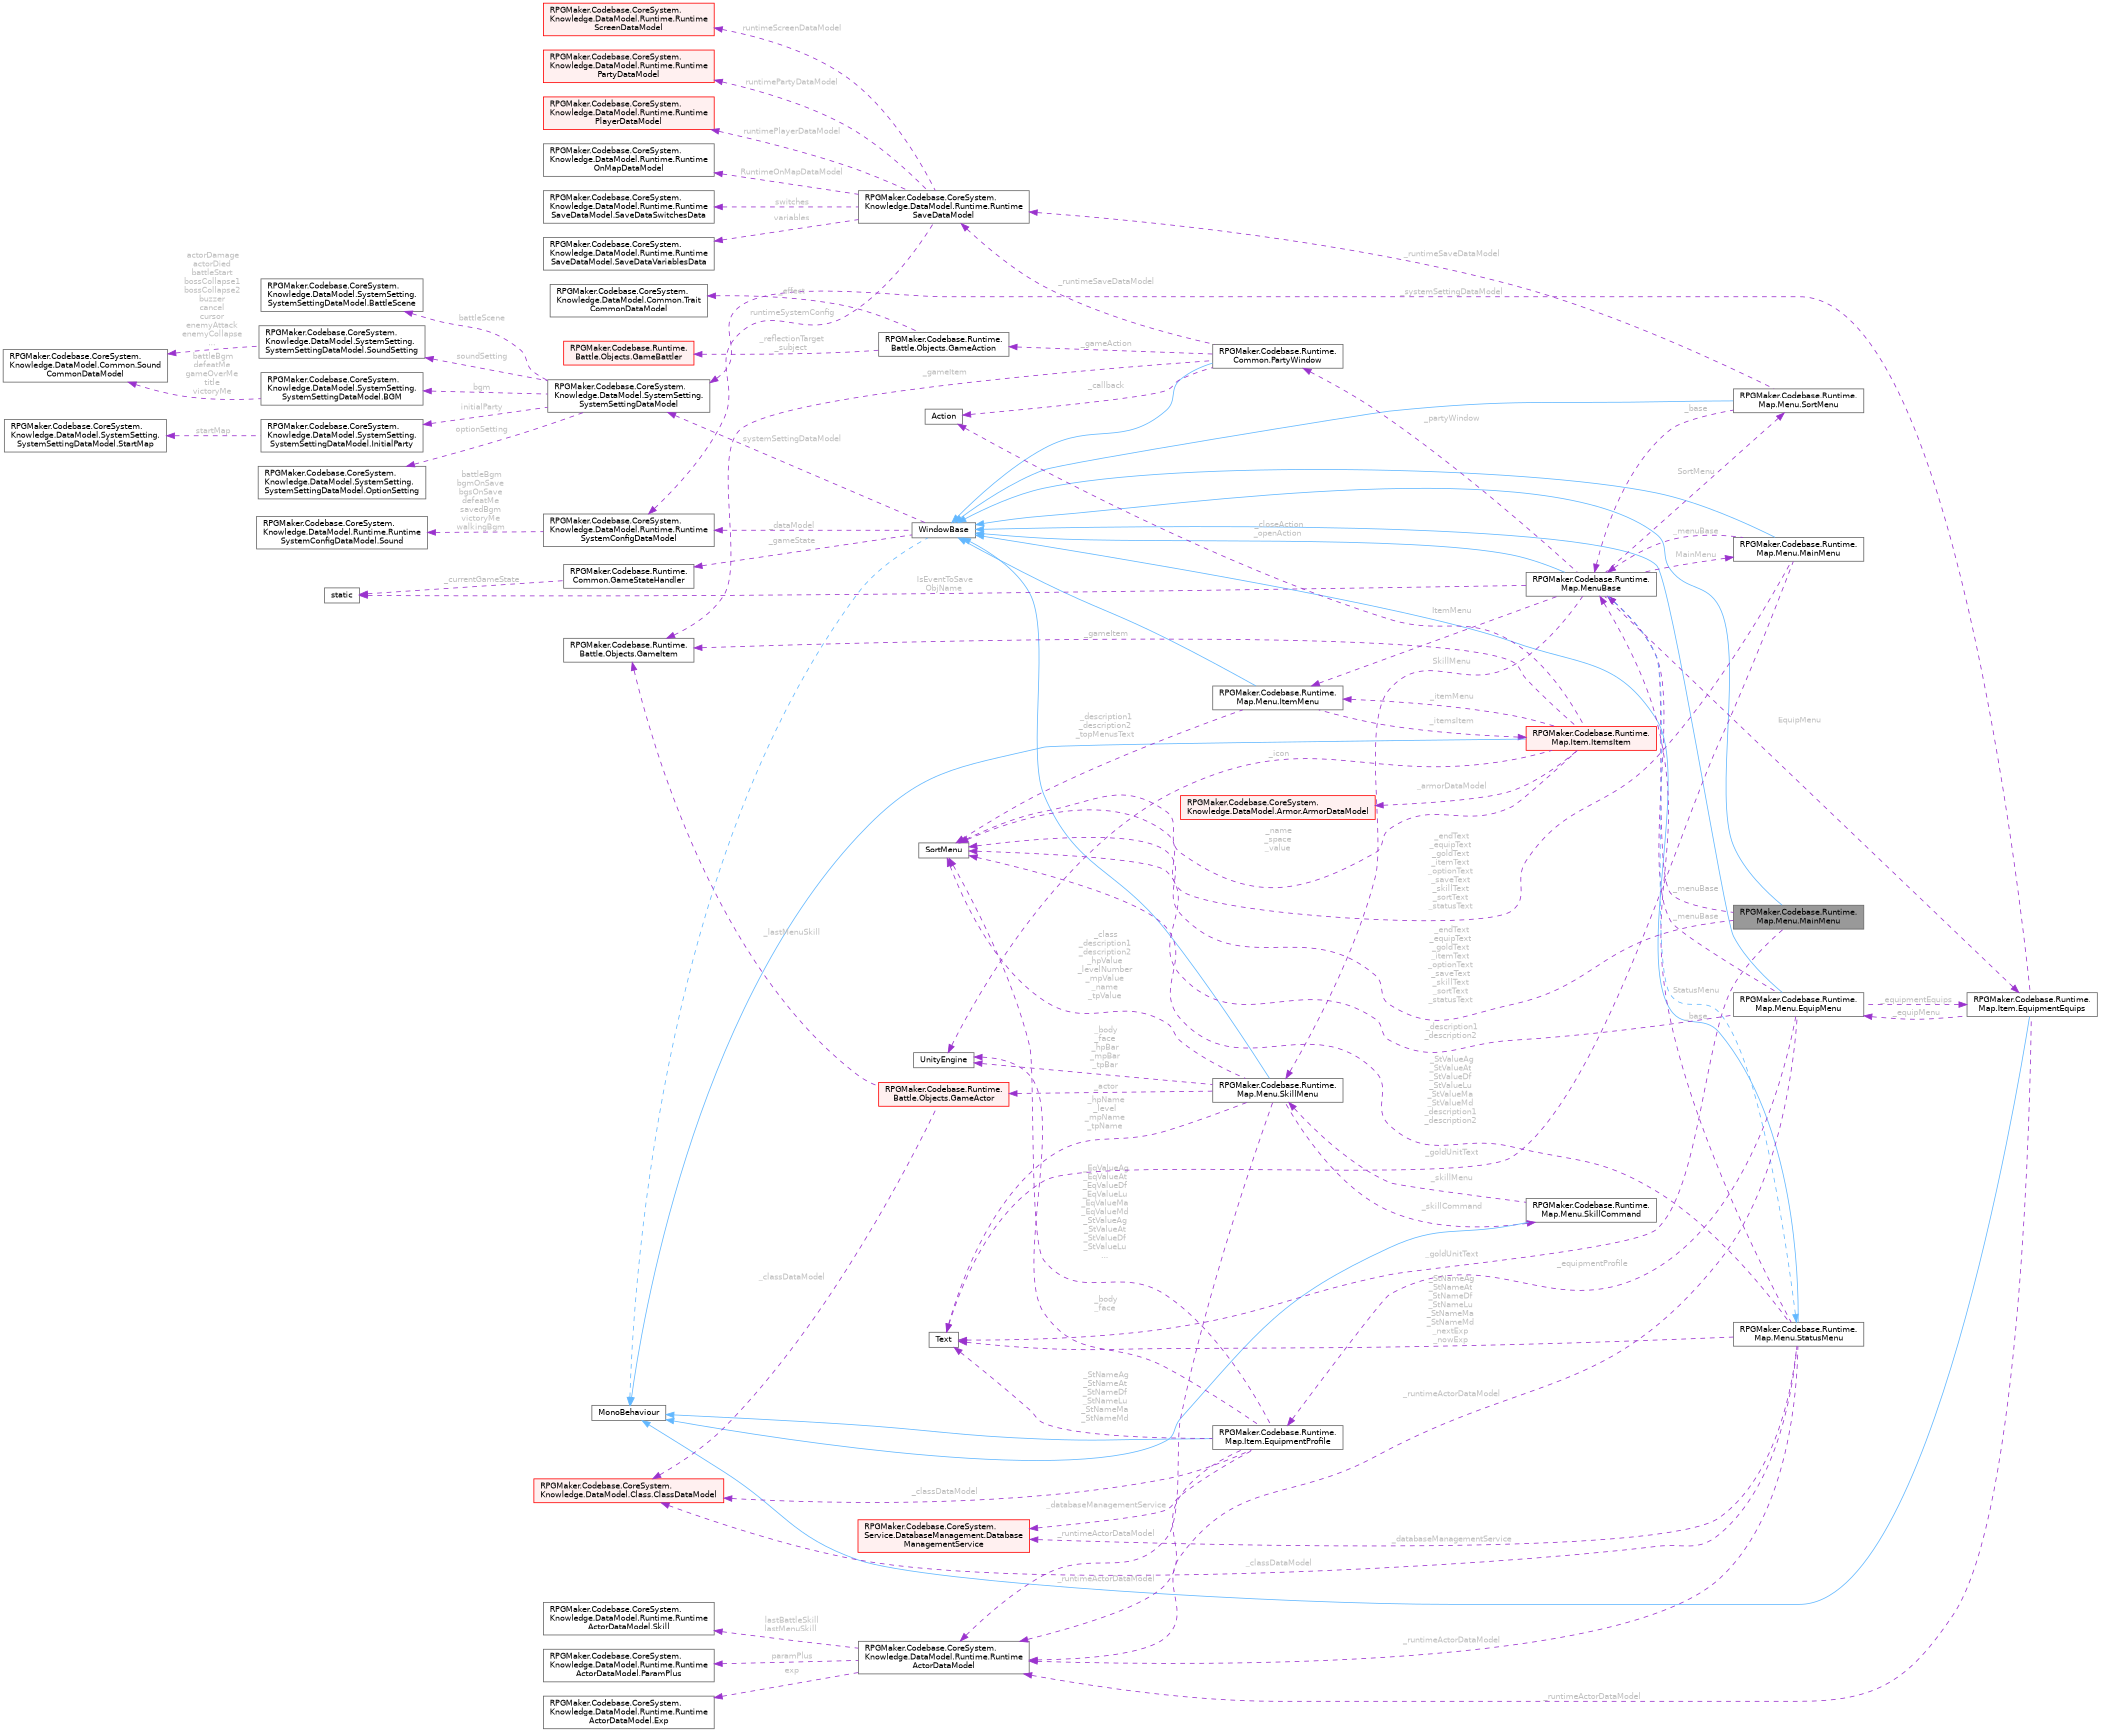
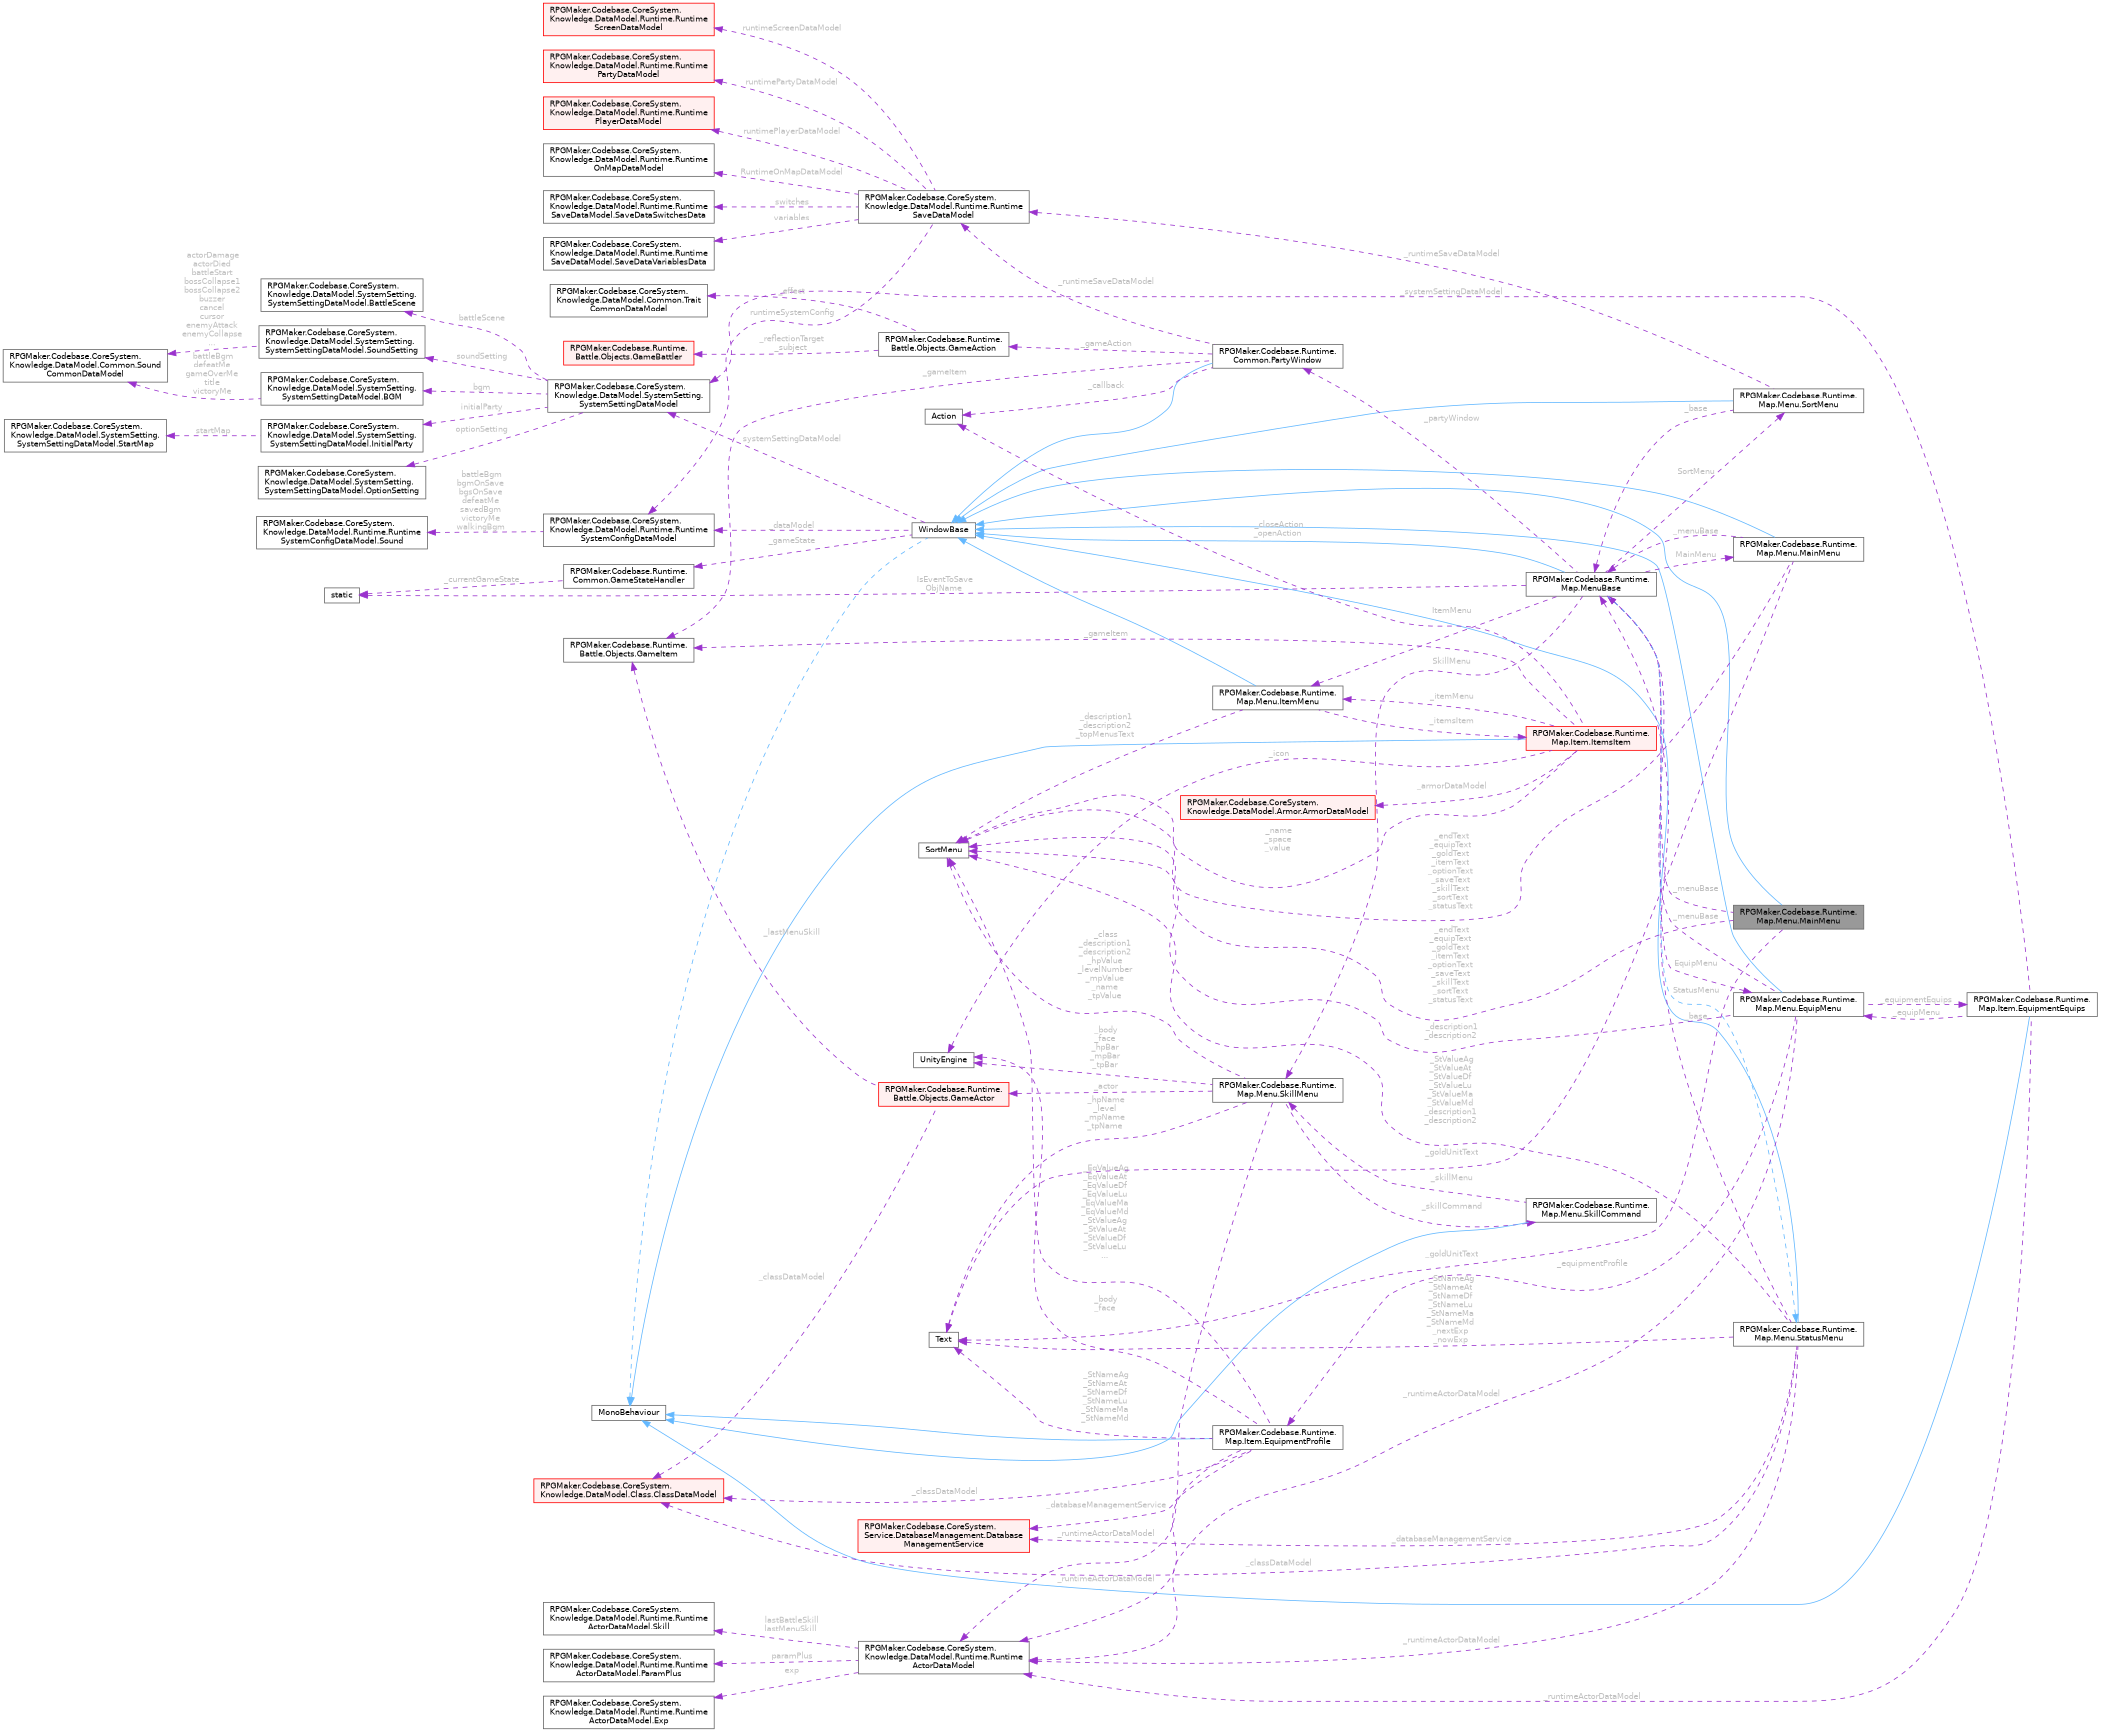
edge "RPGMaker.Codebase.Runtime. Map.MenuBase" -> "RPGMaker.Codebase.Runtime. Map.Item.EquipmentEquips": now "RPGMaker.Codebase.Runtime. Map.MenuBase" -> "RPGMaker.Codebase.Runtime. Map.Menu.EquipMenu"
edge "RPGMaker.Codebase.Runtime. Map.Menu.SkillMenu" -> "WindowBase": removed
